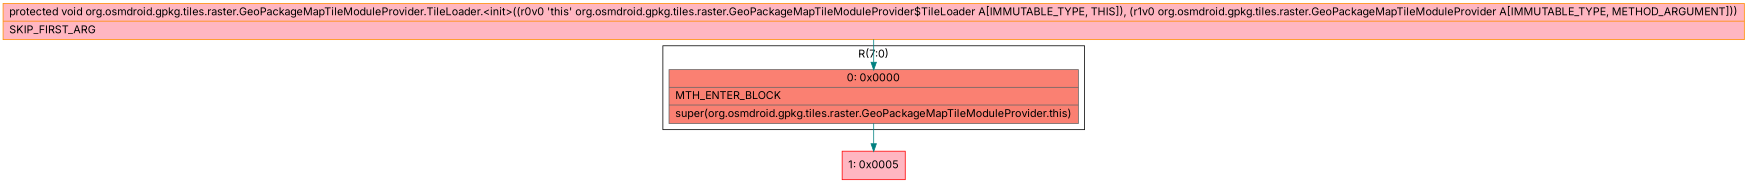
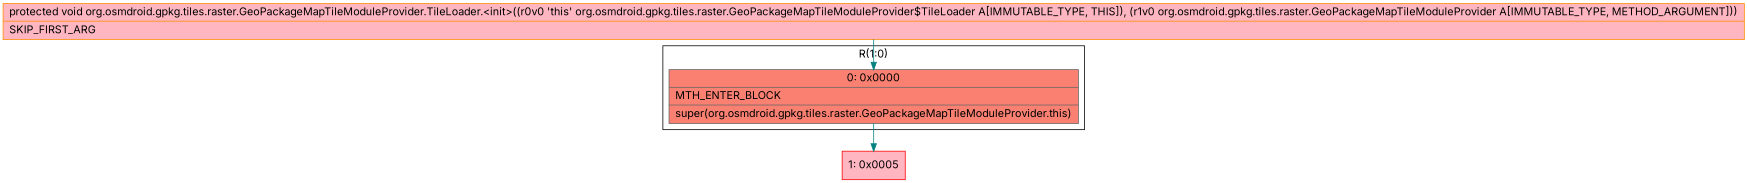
cluster "R(7:0)": label "R(7:0)" -> "R(1:0)"
